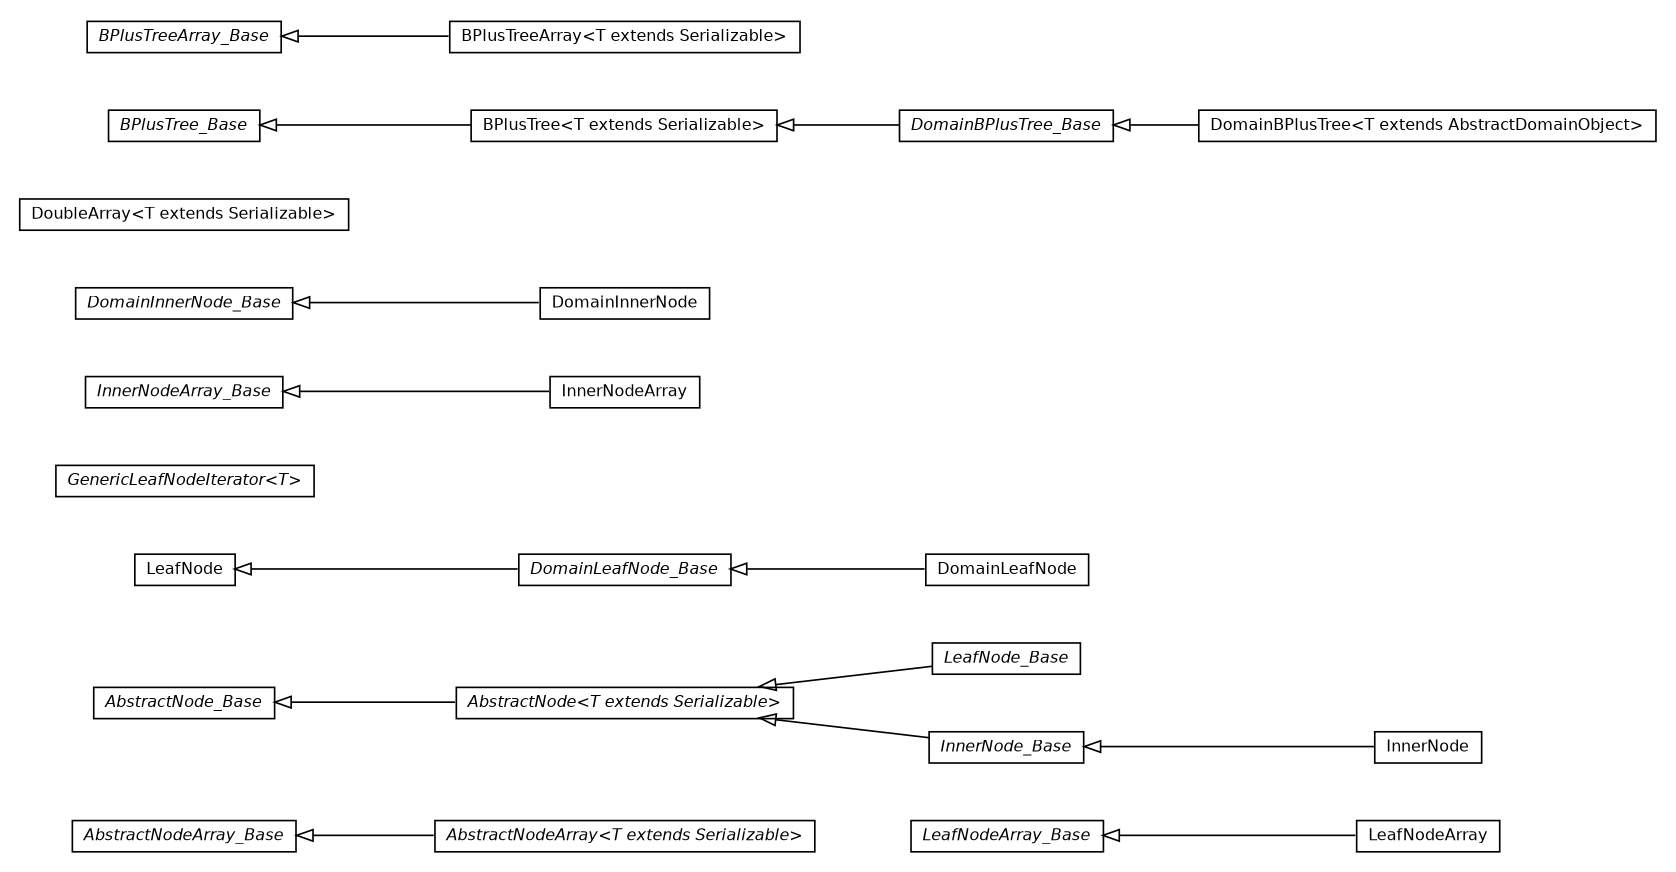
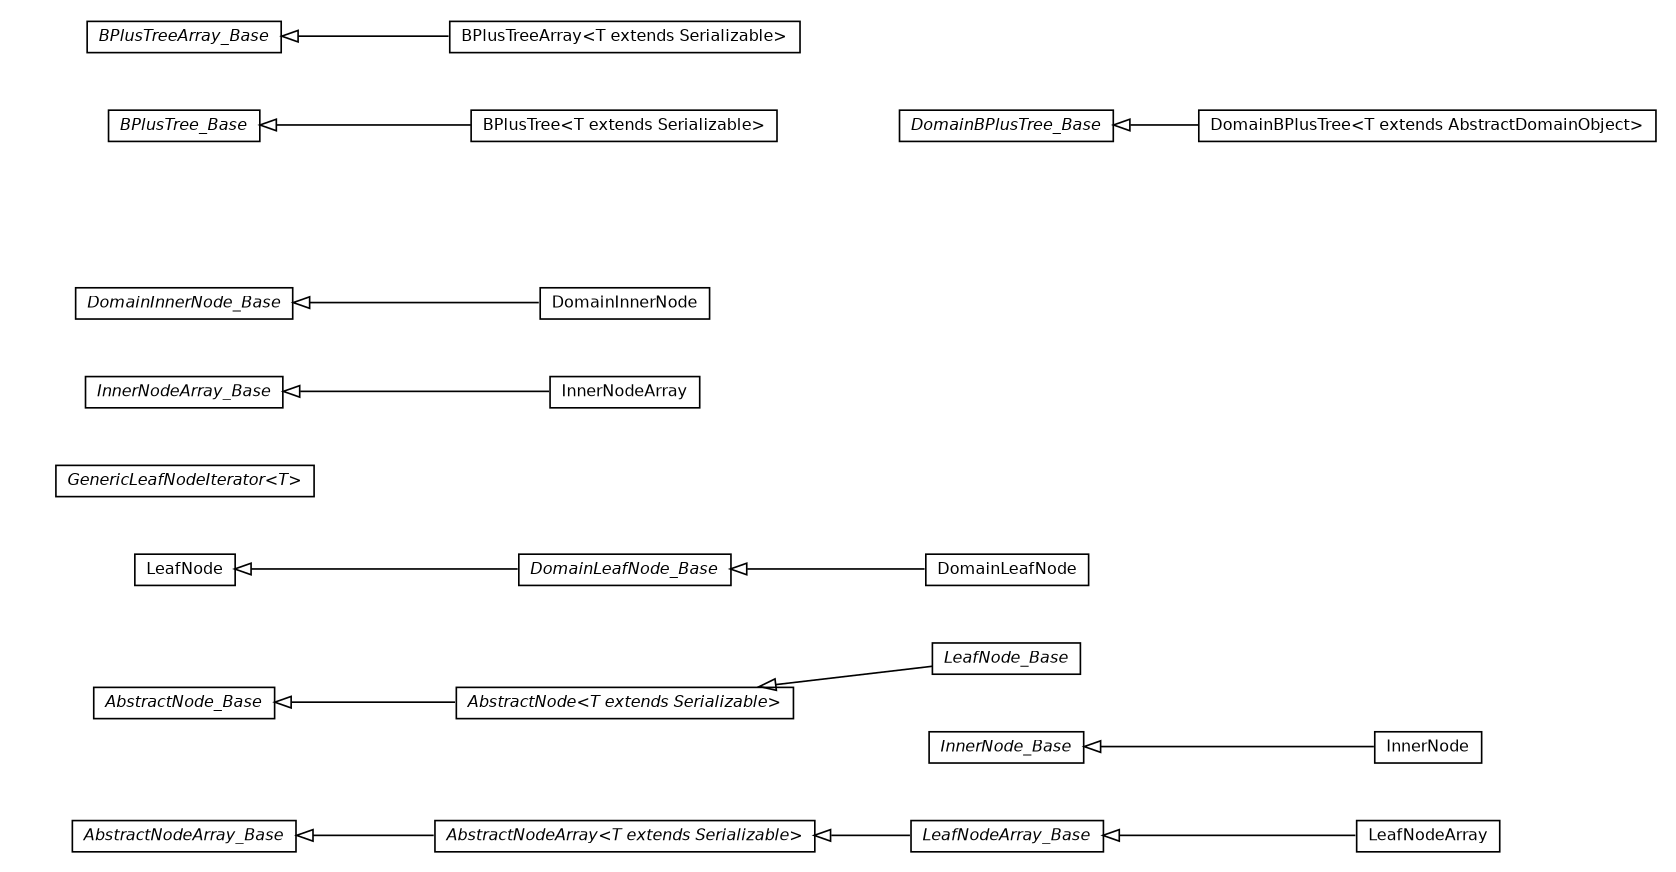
edge "DomainBPlusTree_Base" -> "BPlusTree<T extends Serializable>": removed
node "DoubleArray<T extends Serializable>": removed
edge "InnerNode_Base" -> "AbstractNode<T extends Serializable>": removed
edge "LeafNodeArray_Base" -> "AbstractNodeArray<T extends Serializable>": added
